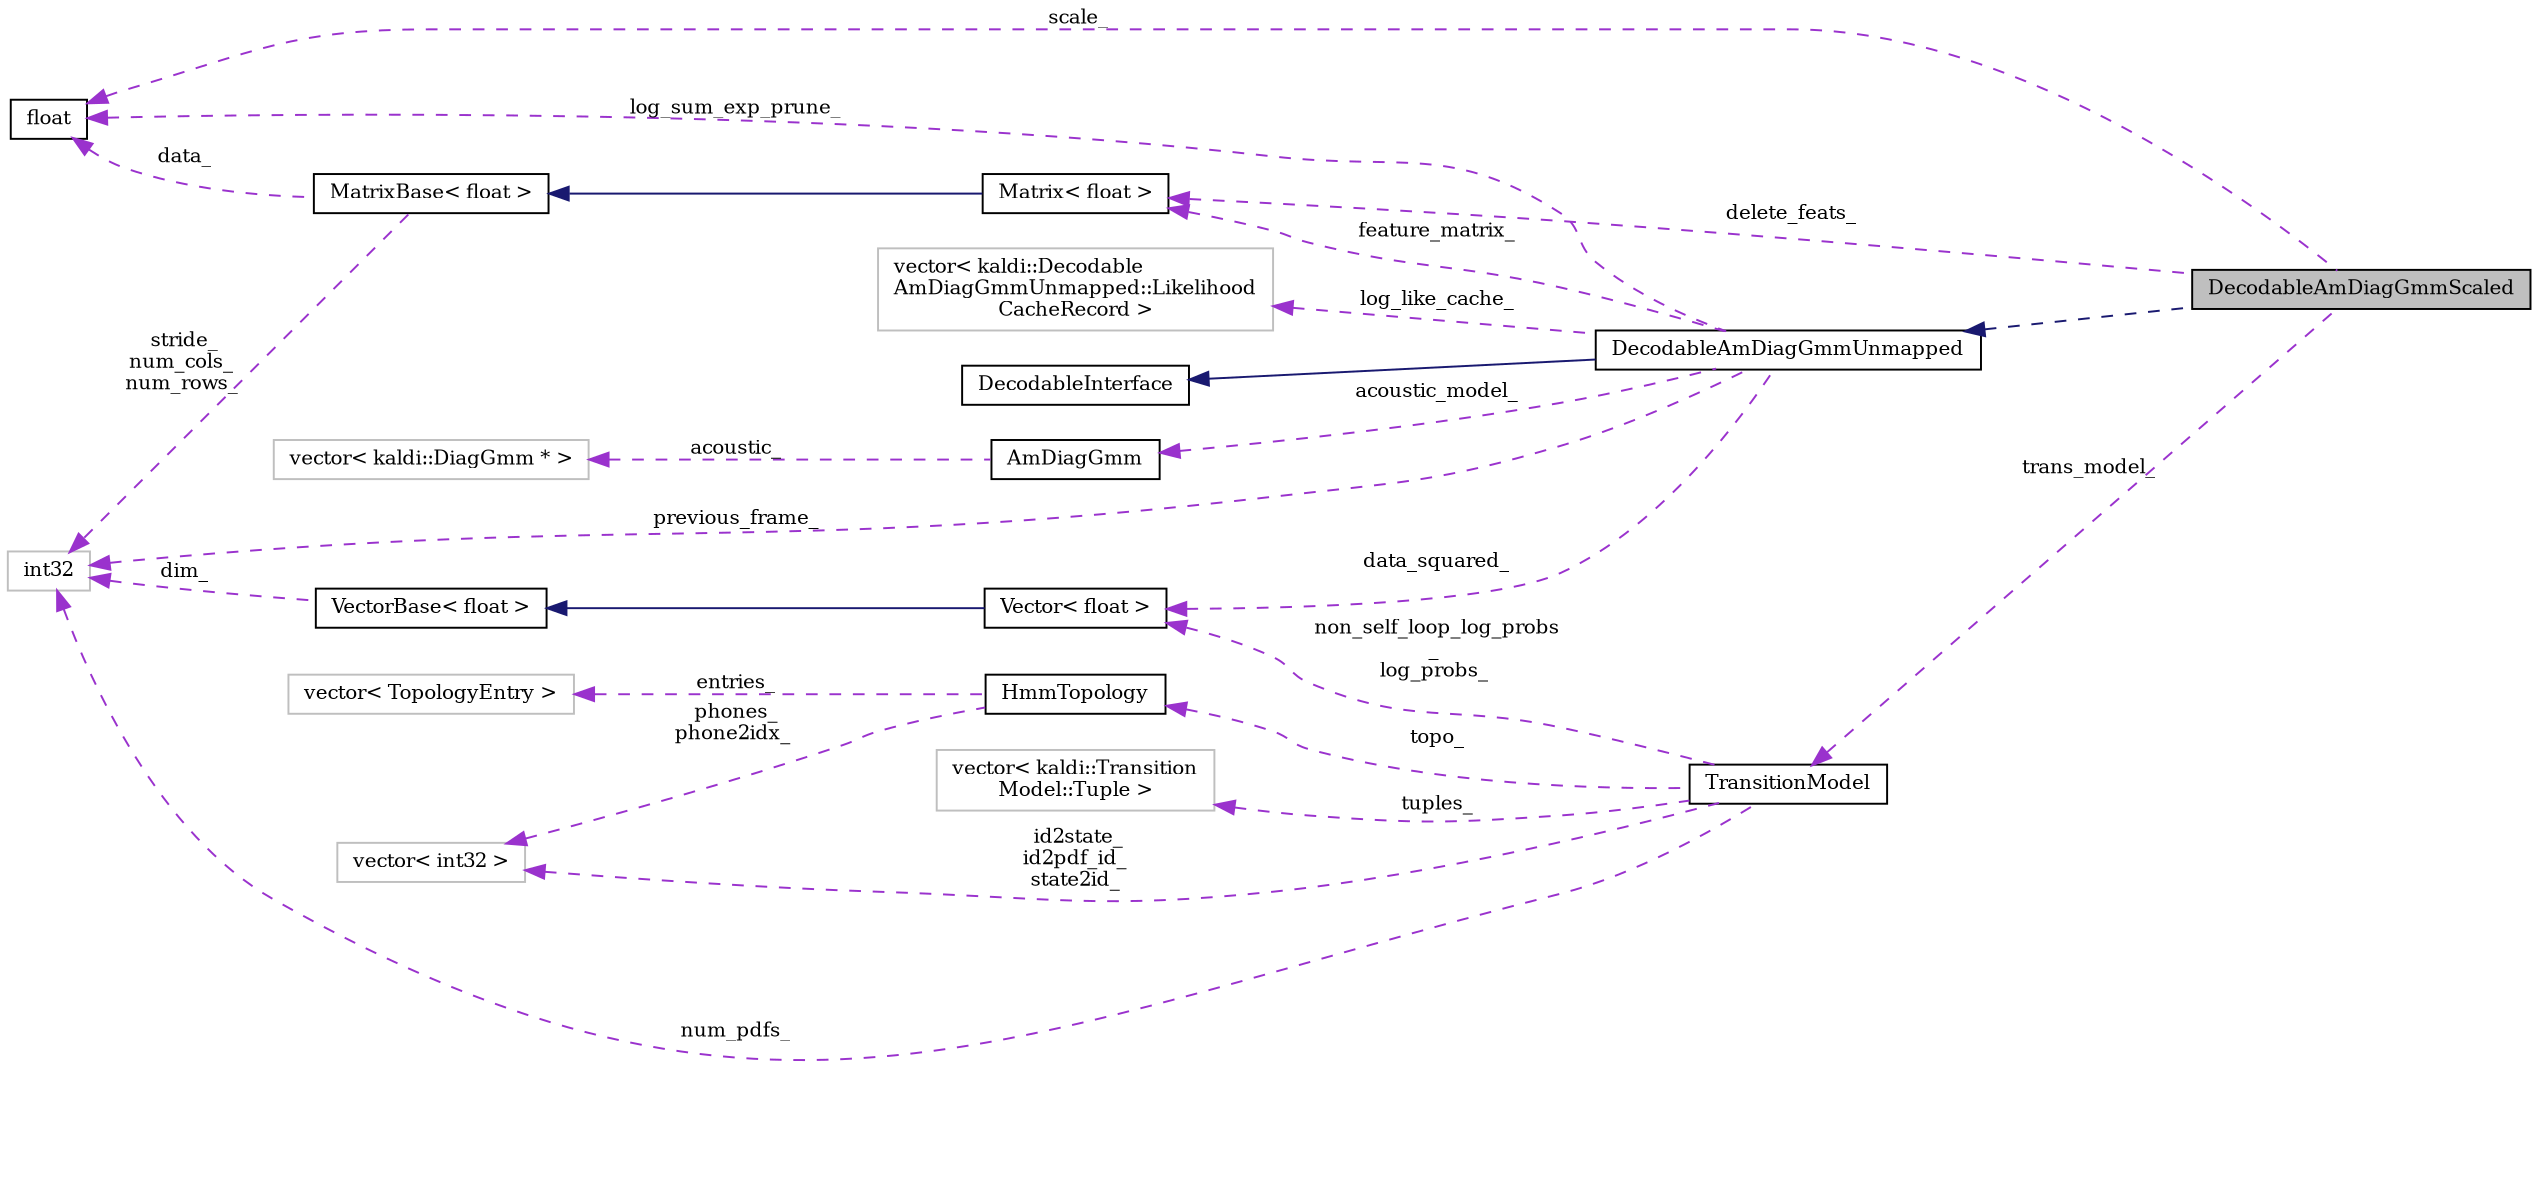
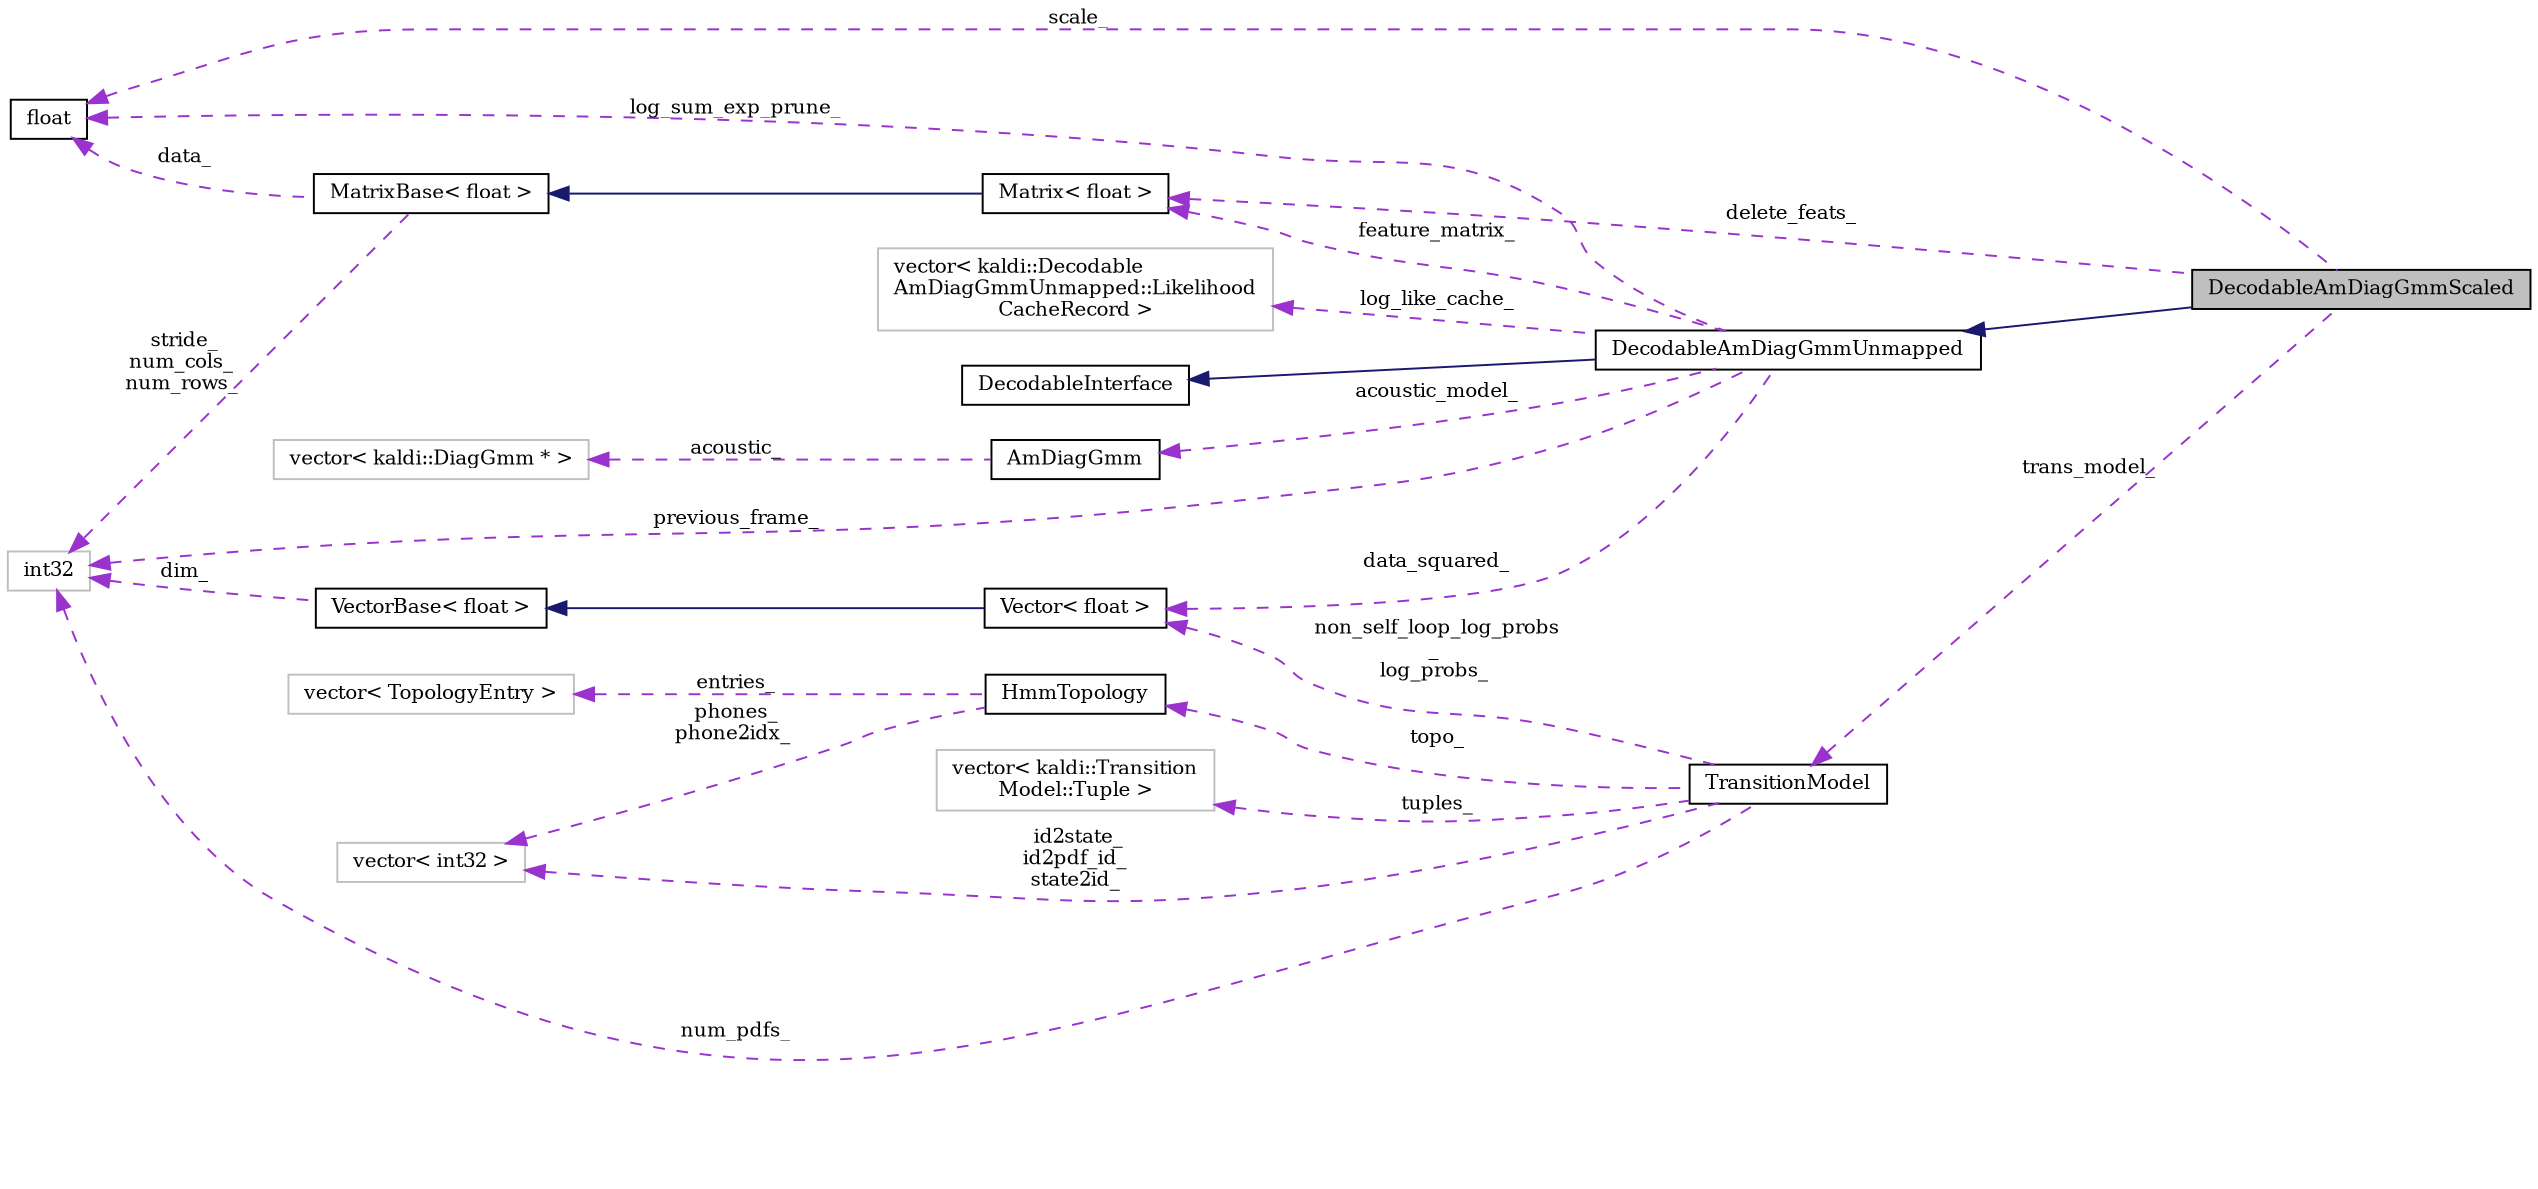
edge "DecodableAmDiagGmmScaled" -> "DecodableAmDiagGmmUnmapped": style dashed -> solid
